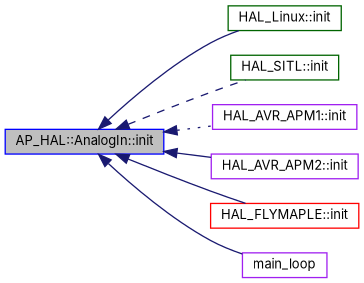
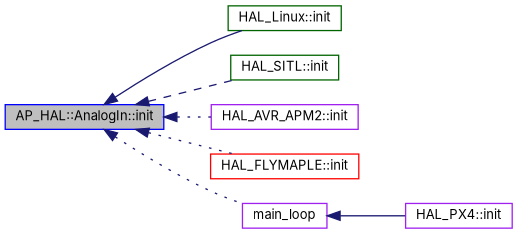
node "HAL_AVR_APM1::init": removed
edge "HAL_AVR_APM2::init" -> "AP_HAL::AnalogIn::init": style solid -> dotted
edge "HAL_FLYMAPLE::init" -> "AP_HAL::AnalogIn::init": style solid -> dotted
edge "main_loop" -> "AP_HAL::AnalogIn::init": style solid -> dotted
node "HAL_PX4::init": added
